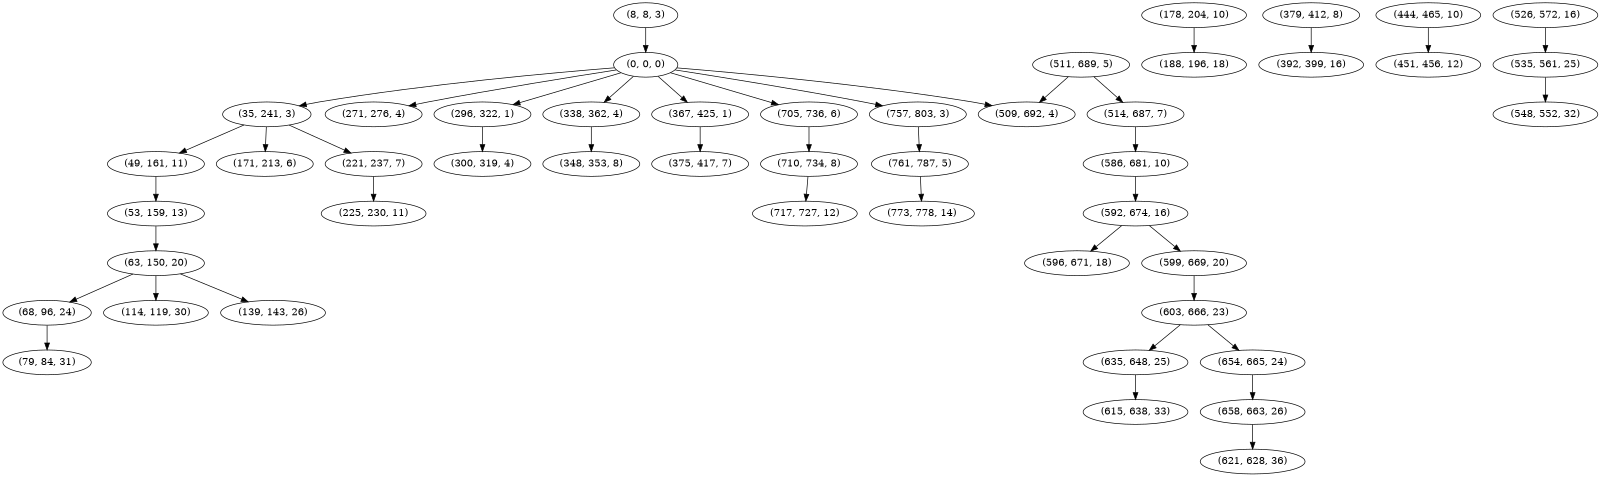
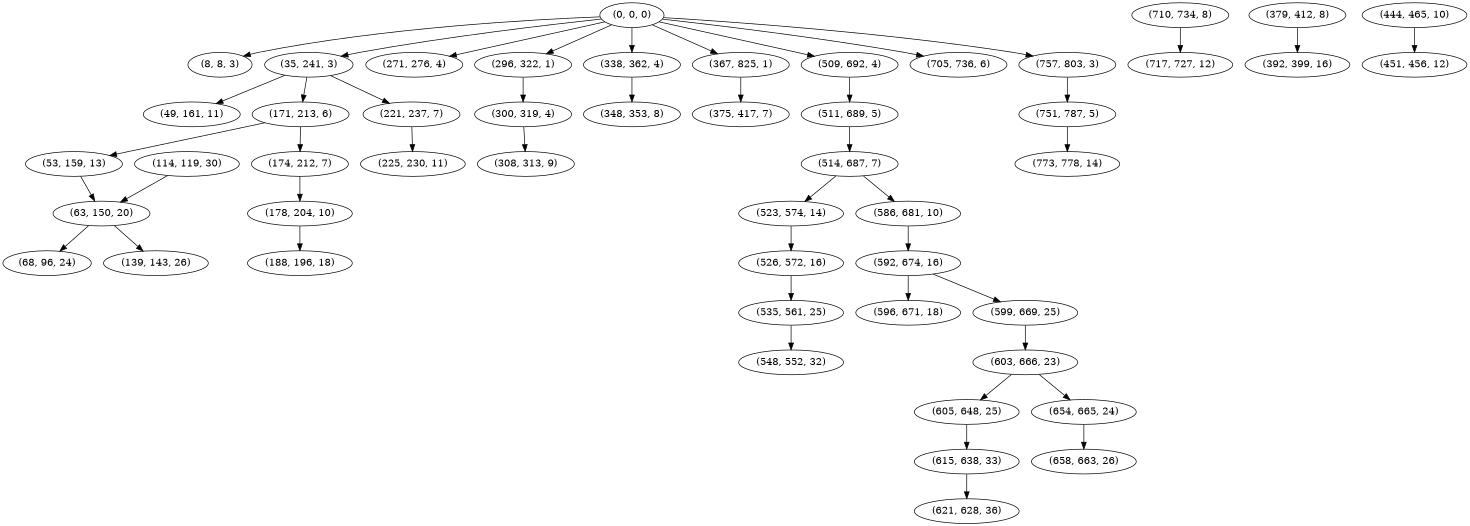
edge "(8, 8, 3)" -> "(0, 0, 0)": reversed
edge "(511, 689, 5)" -> "(509, 692, 4)": reversed
node "(367, 425, 1)": label "(367, 425, 1)" -> "(367, 825, 1)"
edge "(705, 736, 6)" -> "(710, 734, 8)": removed
node "(174, 212, 7)": added
node "(308, 313, 9)": added
node "(761, 787, 5)": label "(761, 787, 5)" -> "(751, 787, 5)"
edge "(49, 161, 11)" -> "(53, 159, 13)": now "(171, 213, 6)" -> "(53, 159, 13)"
node "(523, 574, 14)": added
node "(599, 669, 20)": label "(599, 669, 20)" -> "(599, 669, 25)"
edge "(63, 150, 20)" -> "(114, 119, 30)": reversed
node "(79, 84, 31)": removed
node "(635, 648, 25)": label "(635, 648, 25)" -> "(605, 648, 25)"
edge "(658, 663, 26)" -> "(621, 628, 36)": now "(615, 638, 33)" -> "(621, 628, 36)"
